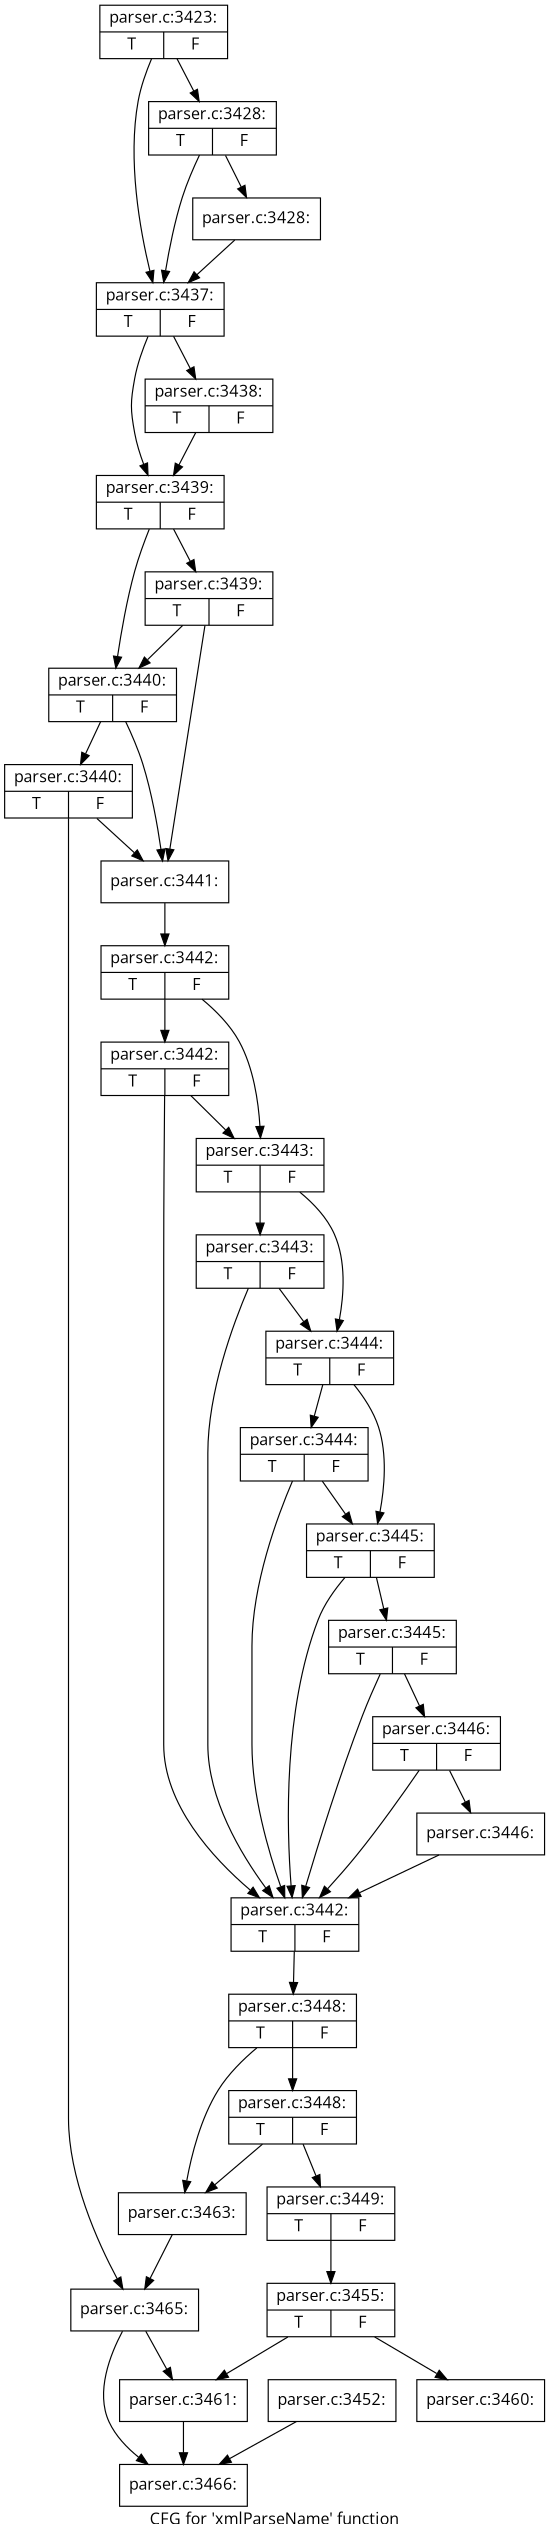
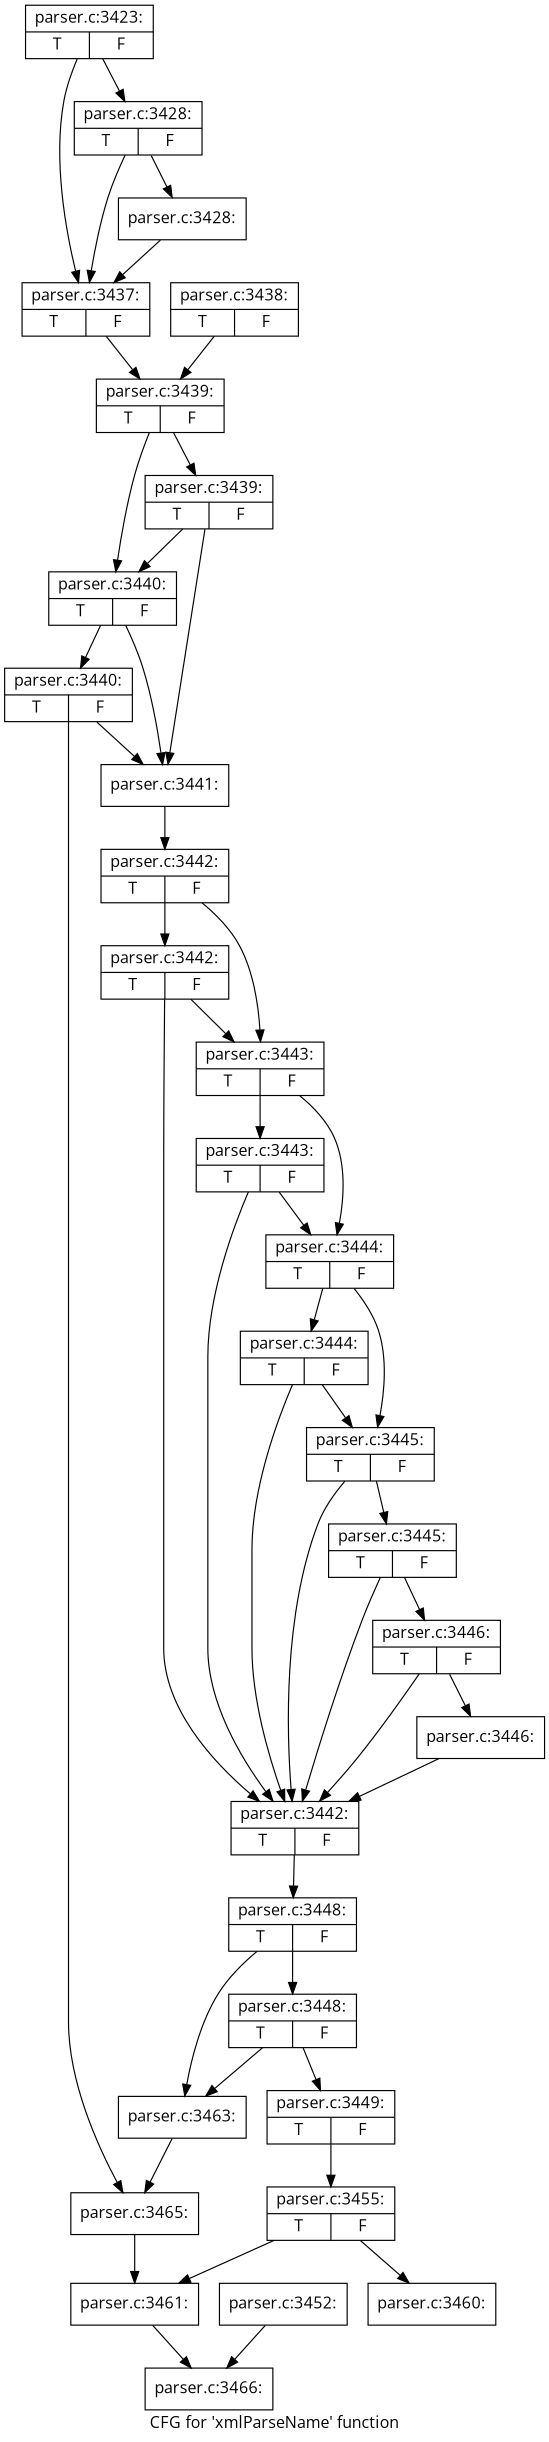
edge "parser.c:3437:" -> "parser.c:3438:": removed
edge "parser.c:3465:" -> "parser.c:3466:": removed
